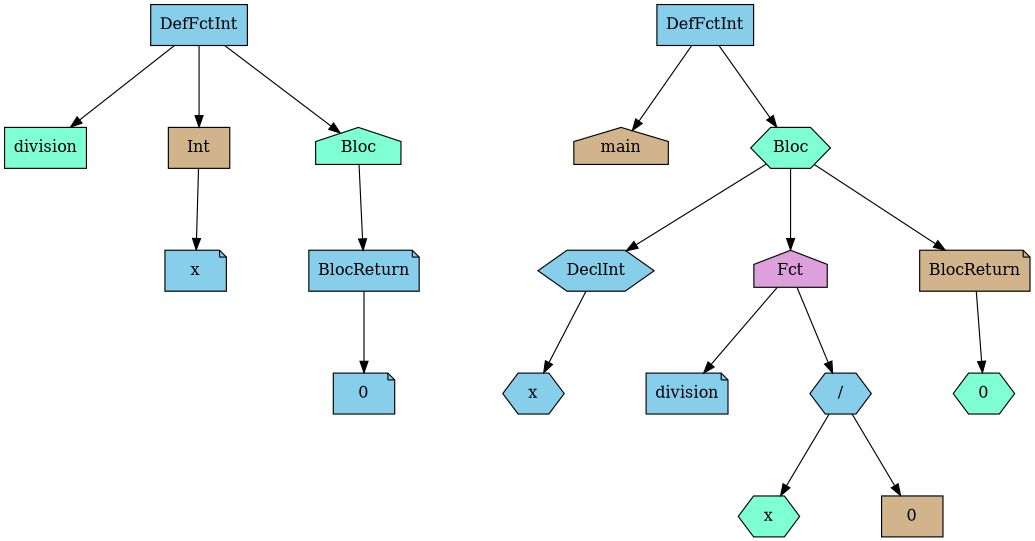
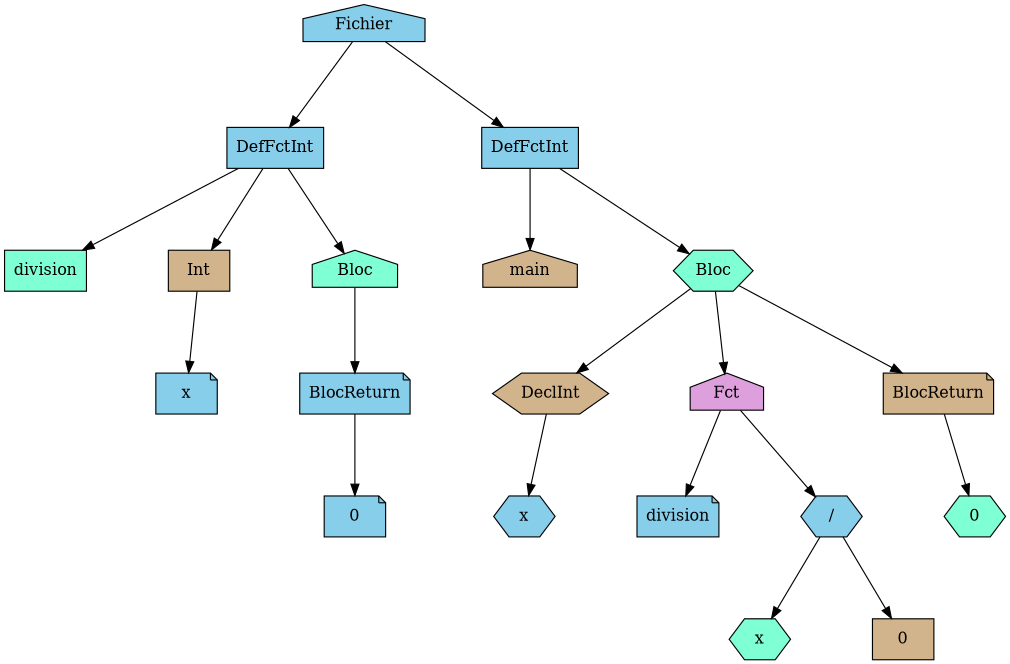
node "Fichier": added
node "DeclInt": fillcolor skyblue -> tan
